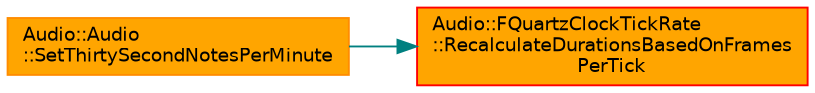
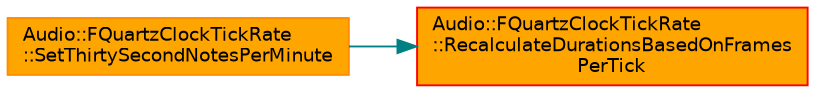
node "Audio::Audio ::SetThirtySecondNotesPerMinute": label "Audio::Audio ::SetThirtySecondNotesPerMinute" -> "Audio::FQuartzClockTickRate ::SetThirtySecondNotesPerMinute"
